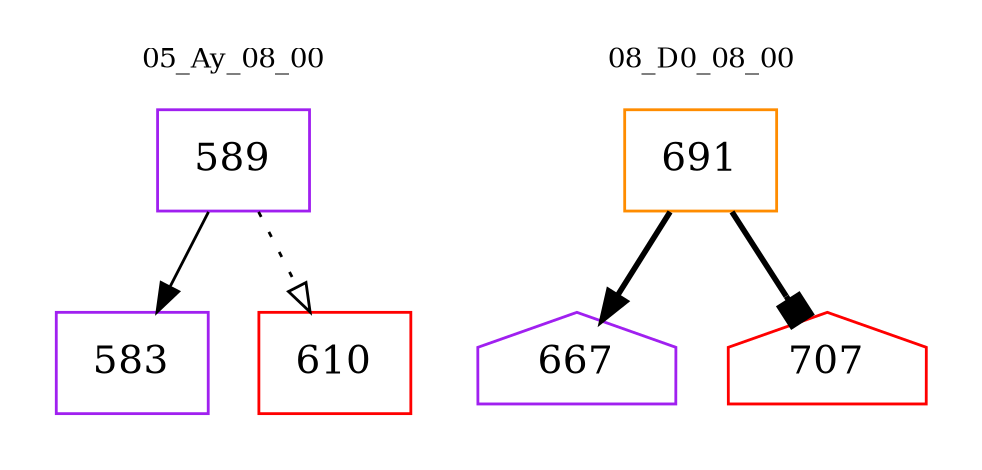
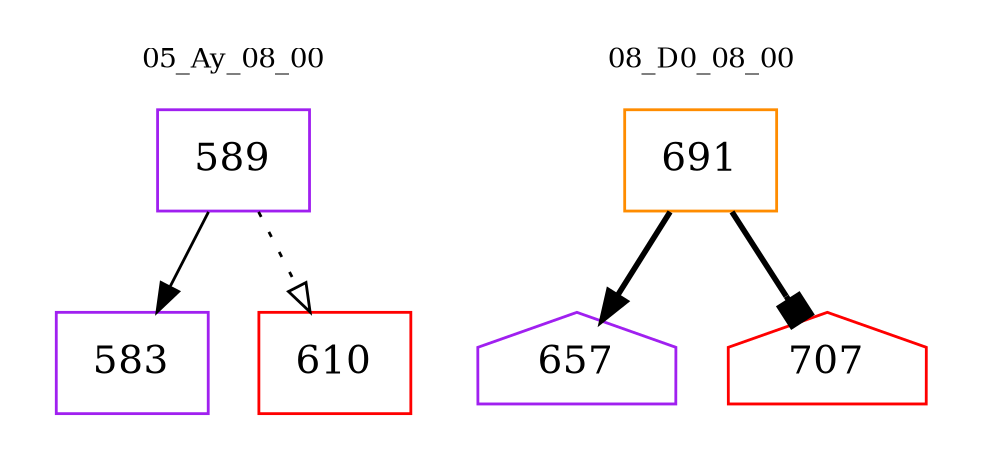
node "667": label "667" -> "657"
